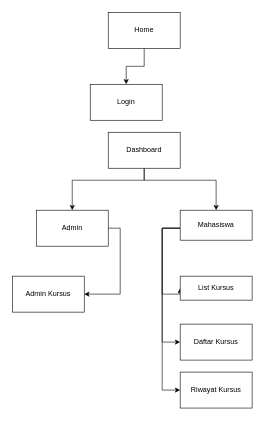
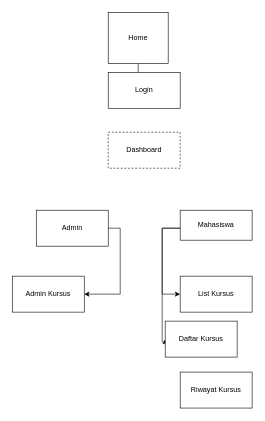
node "Home": size 72x36 -> 60x51
node "Login": moved (126, 102) -> (144, 90)
node "Dashboard": style solid -> dashed
edge "Dashboard" -> "Admin": removed
edge "Dashboard" -> "Mahasiswa": removed
node "List Kursus": size 72x24 -> 72x36
node "Daftar Kursus": moved (216, 342) -> (201, 339)
edge "Mahasiswa" -> "Riwayat Kursus": removed
